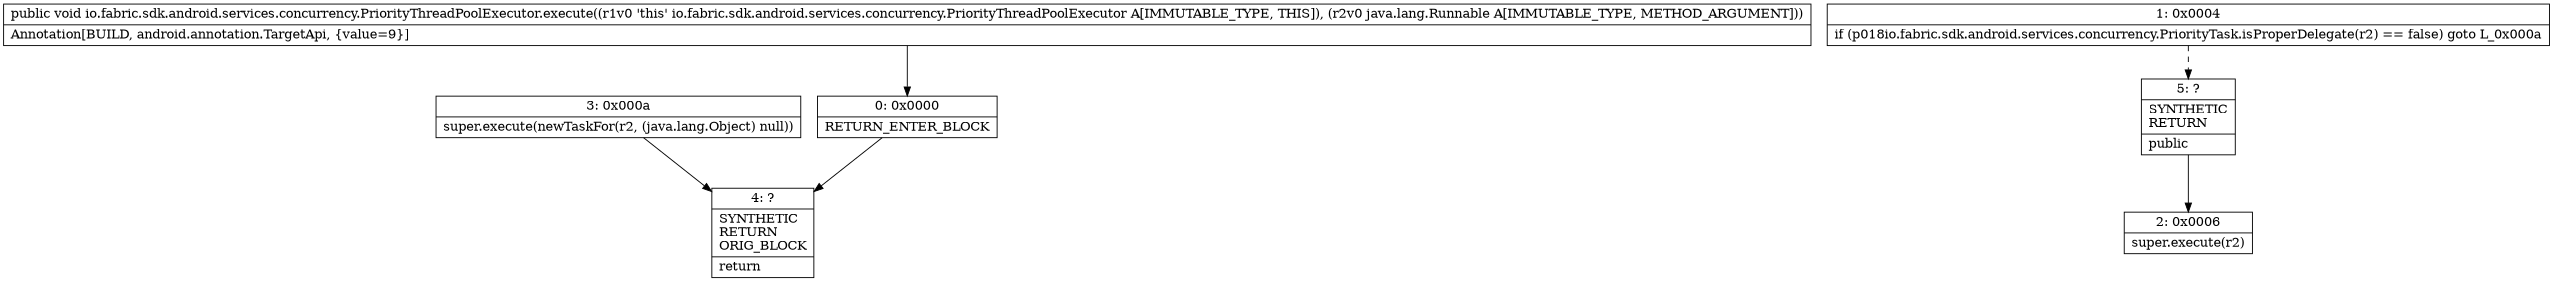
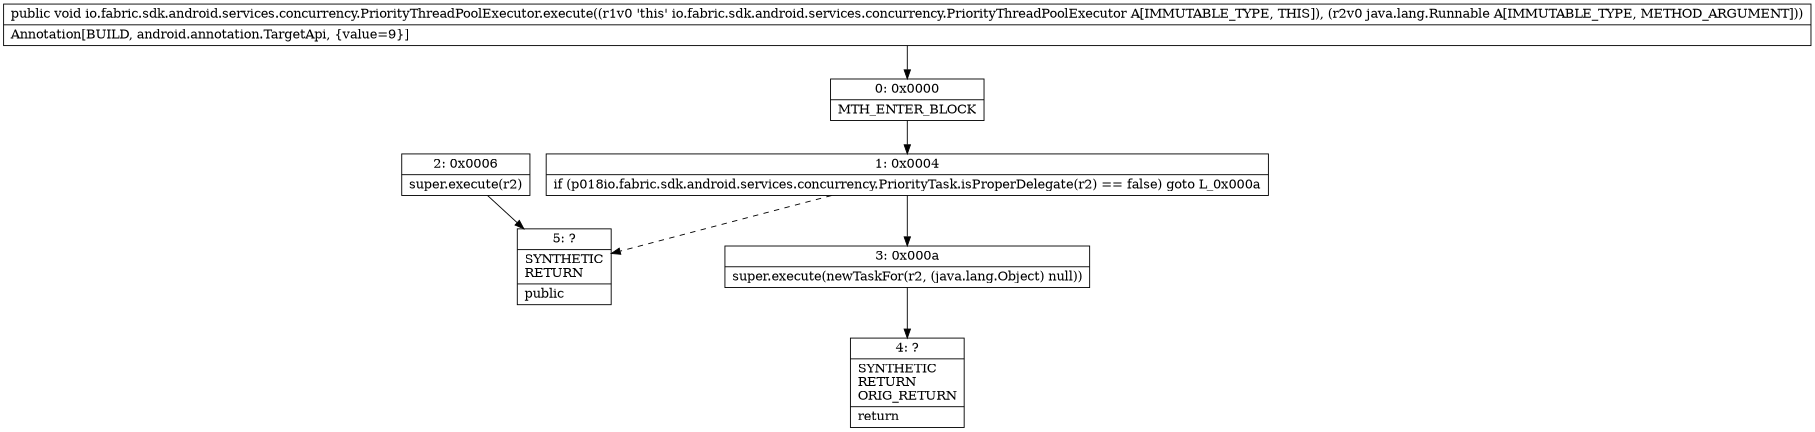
node "0: 0x0000": text "RETURN_ENTER_BLOCK" -> "MTH_ENTER_BLOCK"
edge "0: 0x0000" -> "4: ?": now "0: 0x0000" -> "1: 0x0004"
edge "5: ?" -> "2: 0x0006": reversed
edge "1: 0x0004" -> "3: 0x000a": added
node "4: ?": text "ORIG_BLOCK" -> "ORIG_RETURN"
